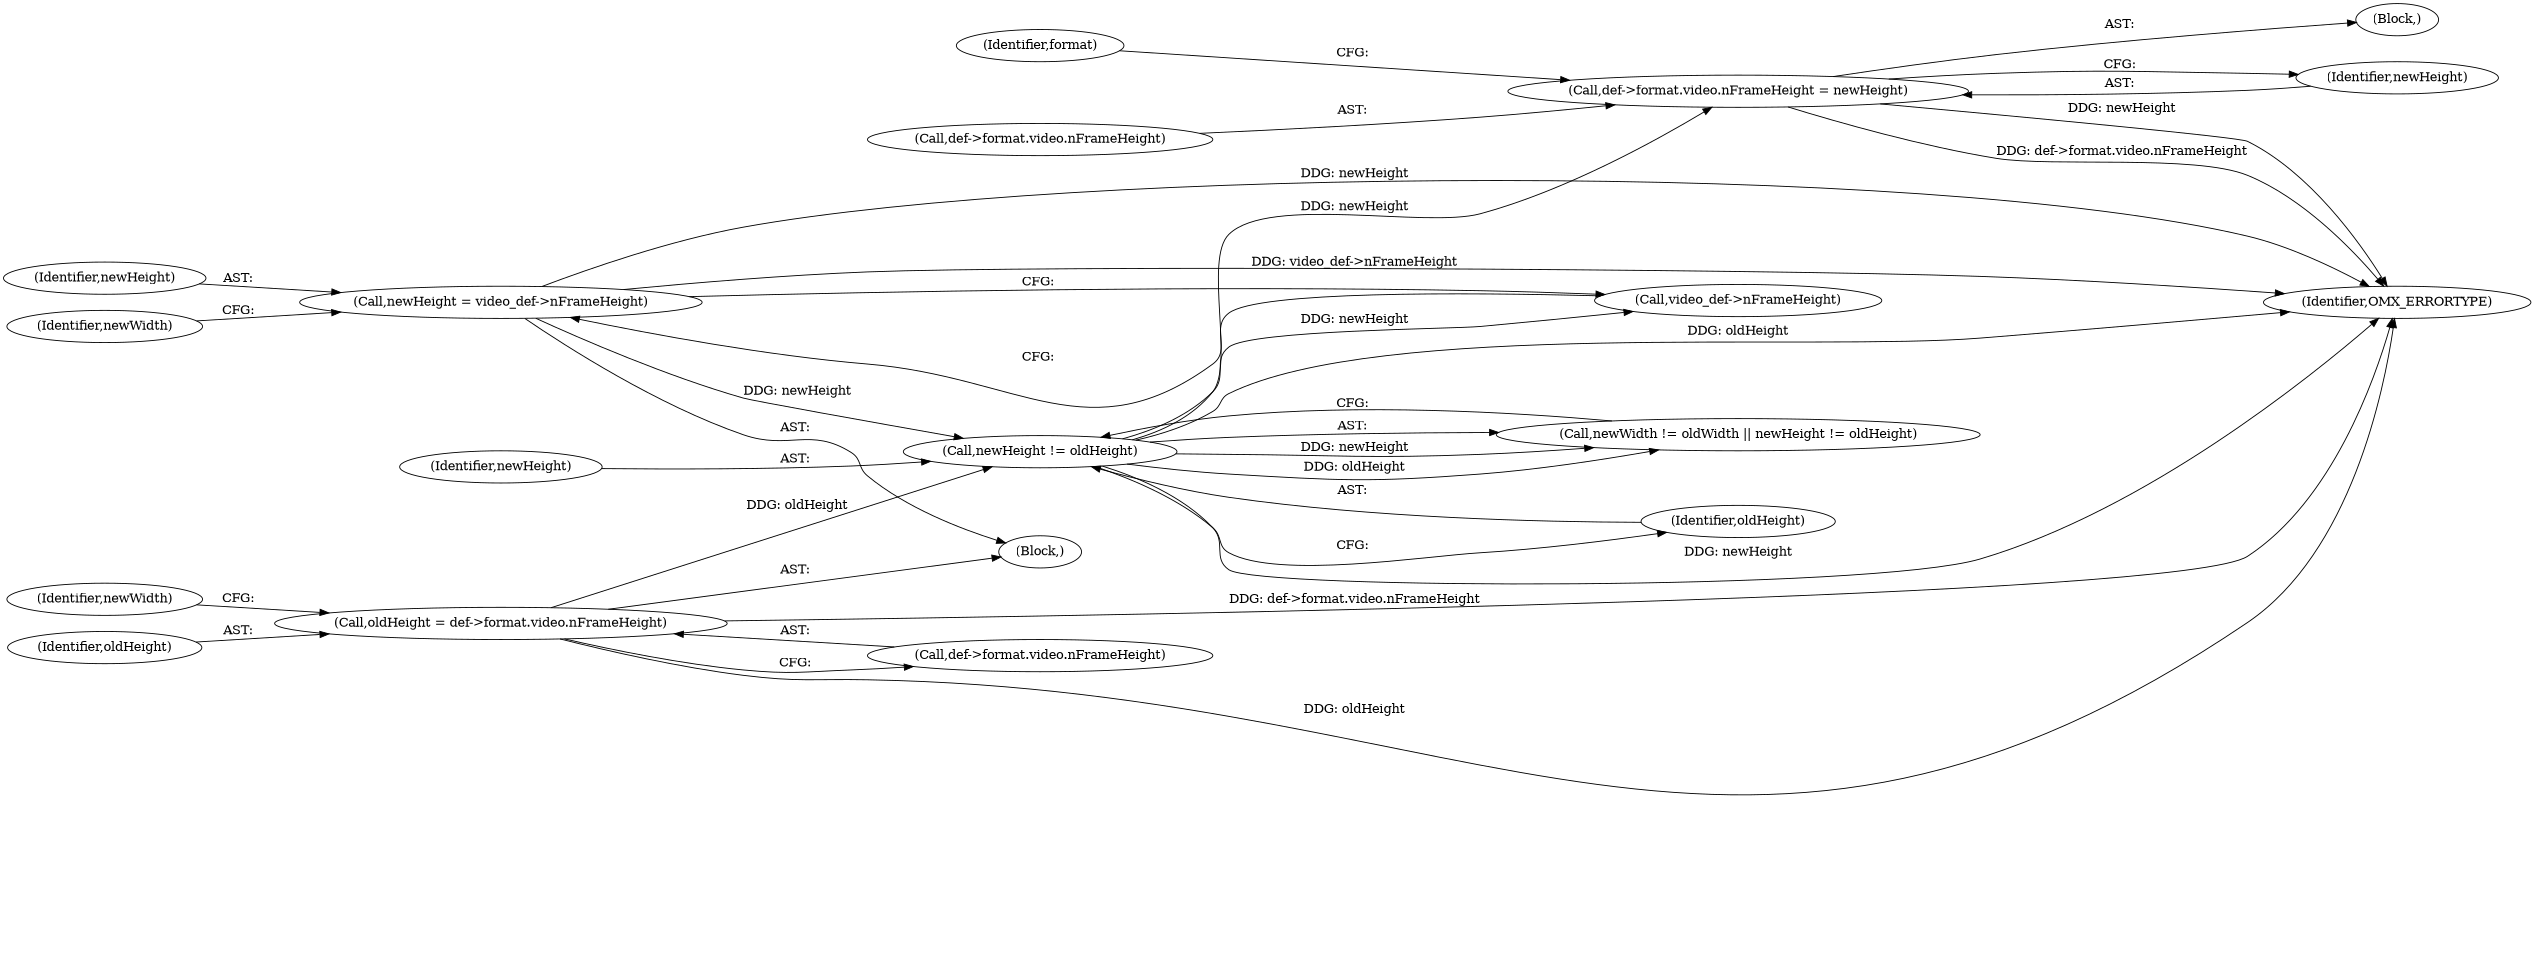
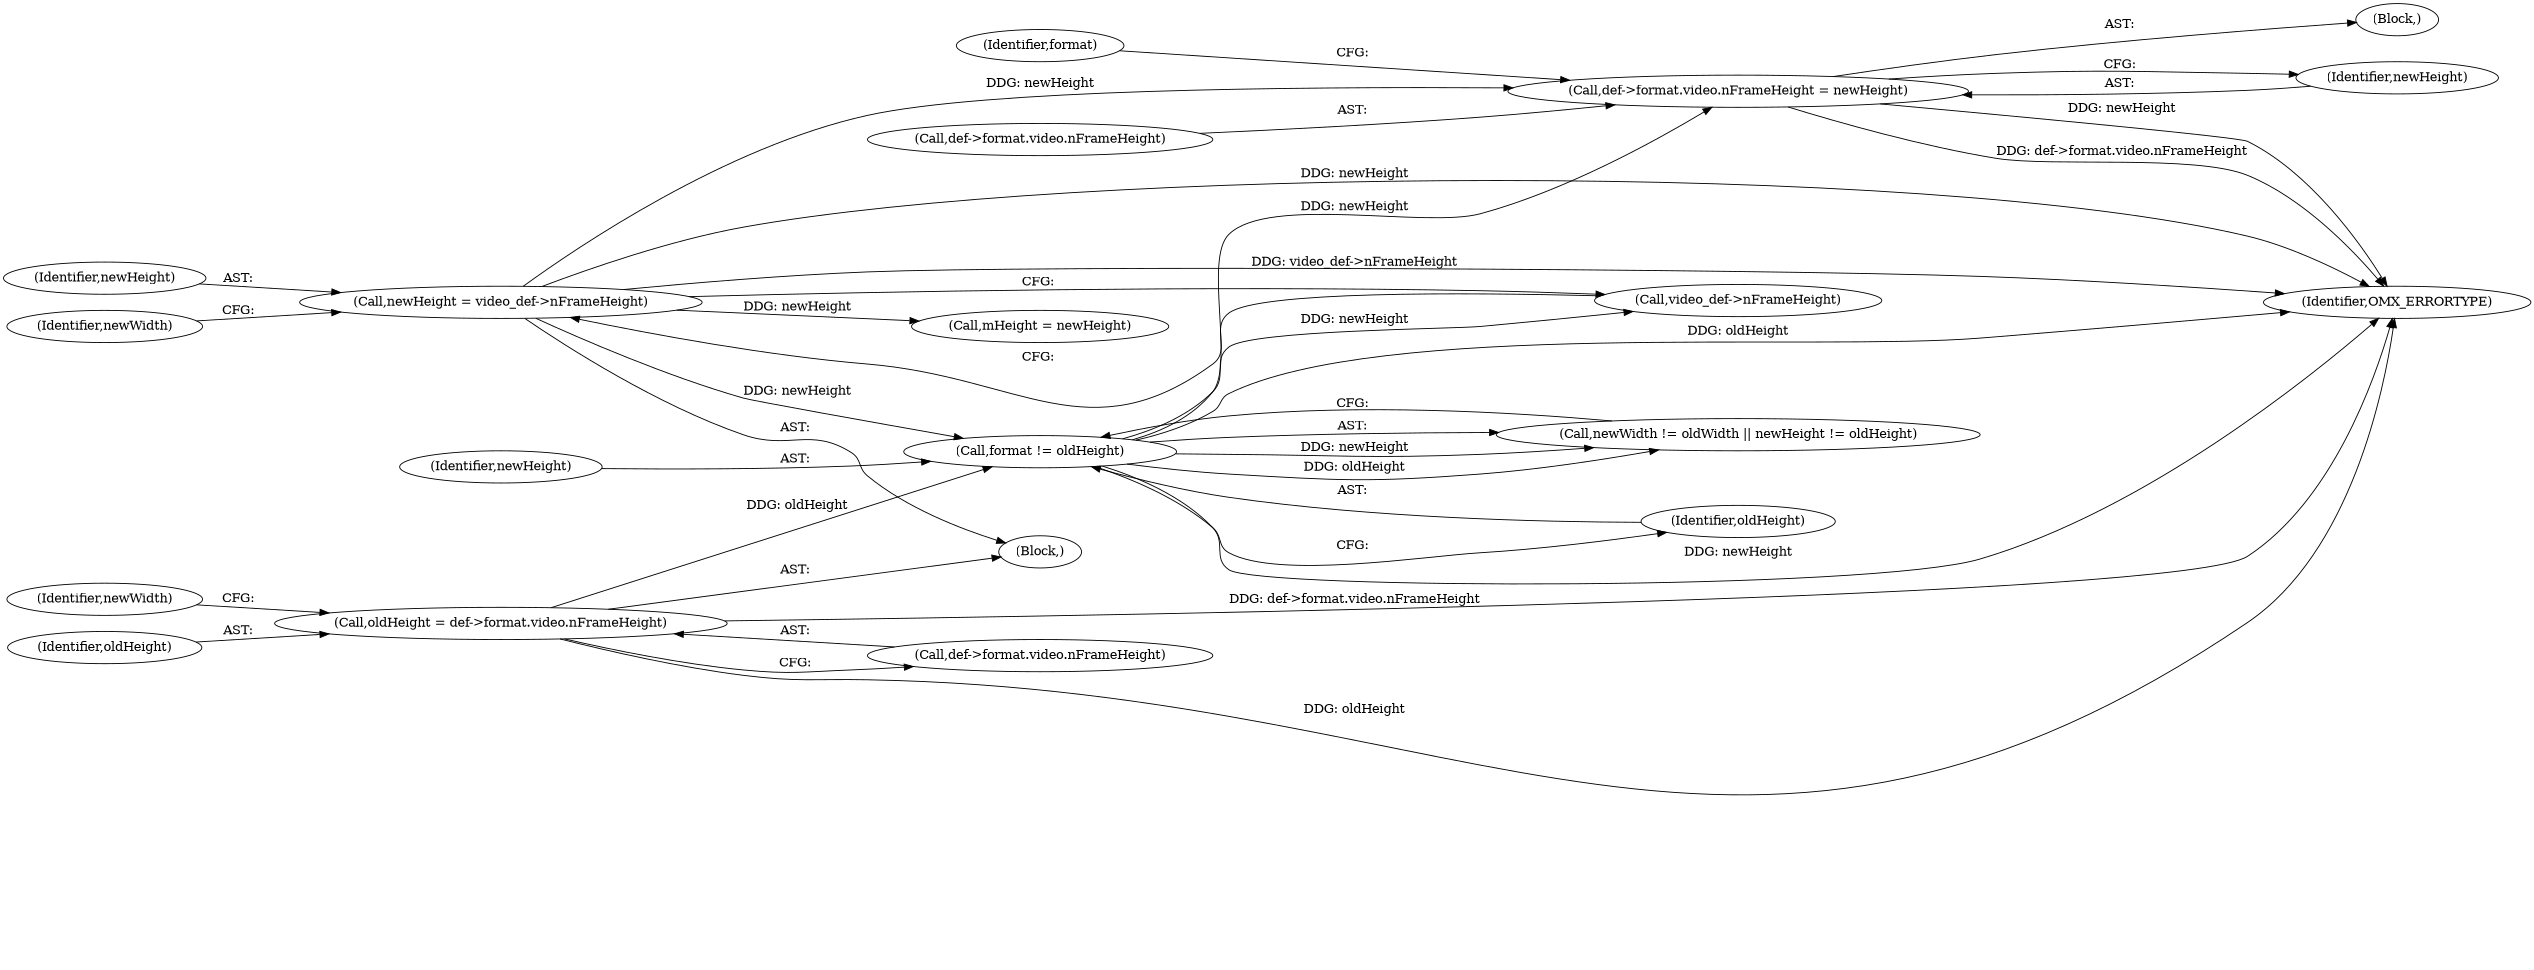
edge "(Call,newHeight = video_def->nFrameHeight)" -> "(Call,def->format.video.nFrameHeight = newHeight)": added, label "DDG: newHeight"
node "(Call,mHeight = newHeight)": added
node "(Call,newHeight != oldHeight)": label "(Call,newHeight != oldHeight)" -> "(Call,format != oldHeight)"
